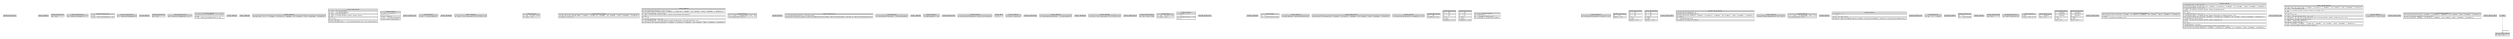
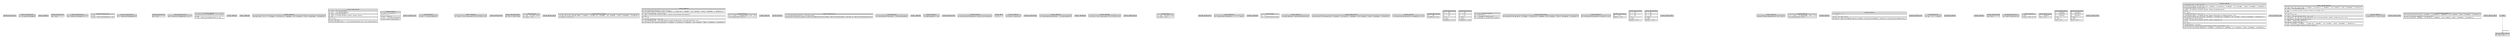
node "(151252) BKConditional": added
node "(151246) BKNormal": removed
node "(151235) BKLoopHead": removed
node "(151233) BKFunctionEnd": added
node "(151232) BKFunctionBegin": added
node "(151230) BKFunctionEnd": added
node "(151226) BKNormal": added
node "(151211) BKFunctionBegin": removed
node "(151209) BKNormal": removed
node "(151207) BKNormal": added
node "(151197) BKConditional": added
node "(151191) BKFunctionBegin": removed
node "(151183) BKConditional": removed
node "(151174) BKFunctionBegin": removed
